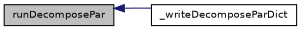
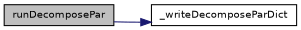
edge "_writeDecomposeParDict" -> "runDecomposePar": reversed
